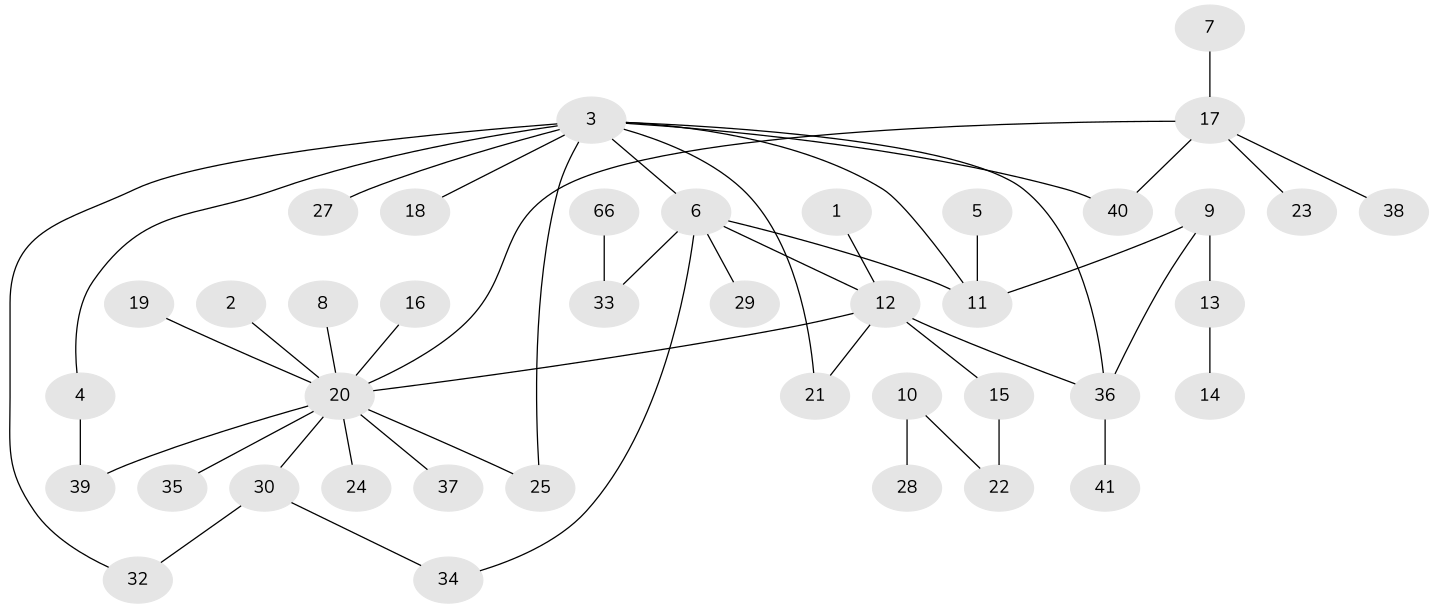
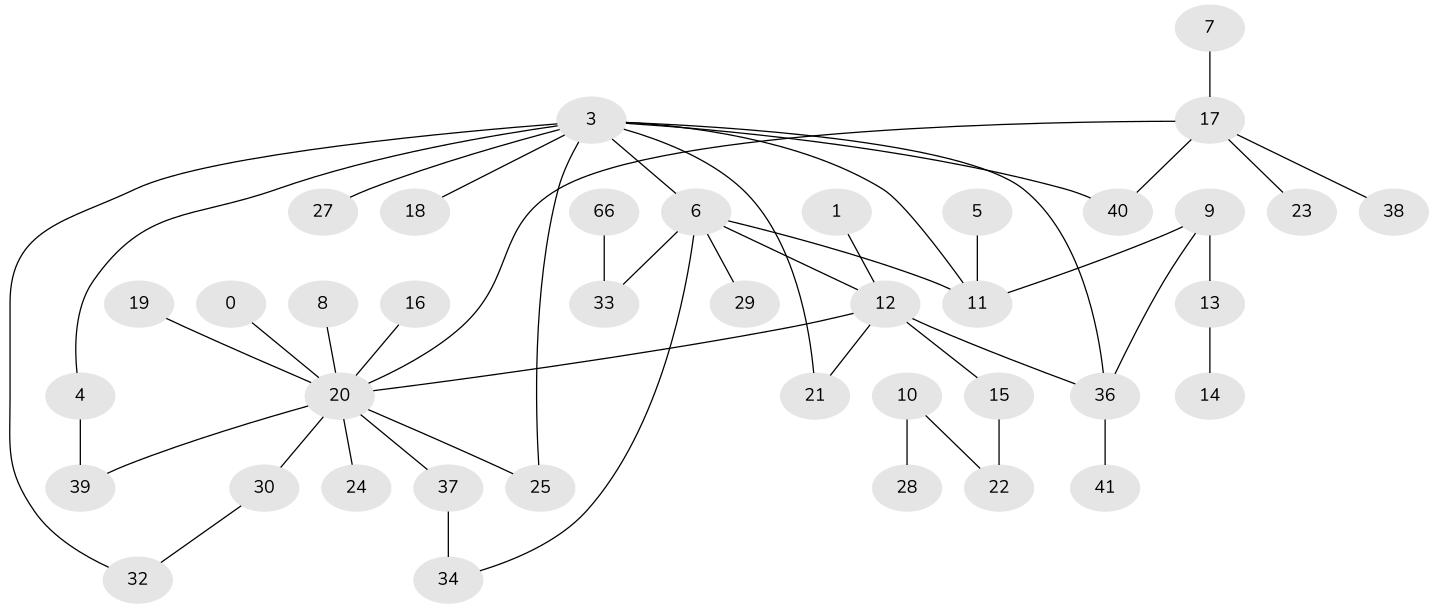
node "2": label "2" -> "0"
node "35": removed
edge "30" -- "34": now "37" -- "34"
